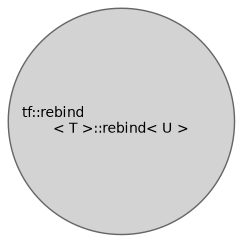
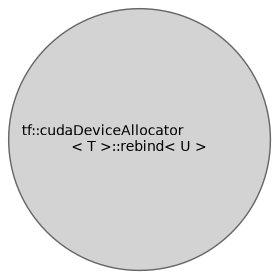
node "tf::rebind < T >::rebind< U >": label "tf::rebind < T >::rebind< U >" -> "tf::cudaDeviceAllocator < T >::rebind< U >"
